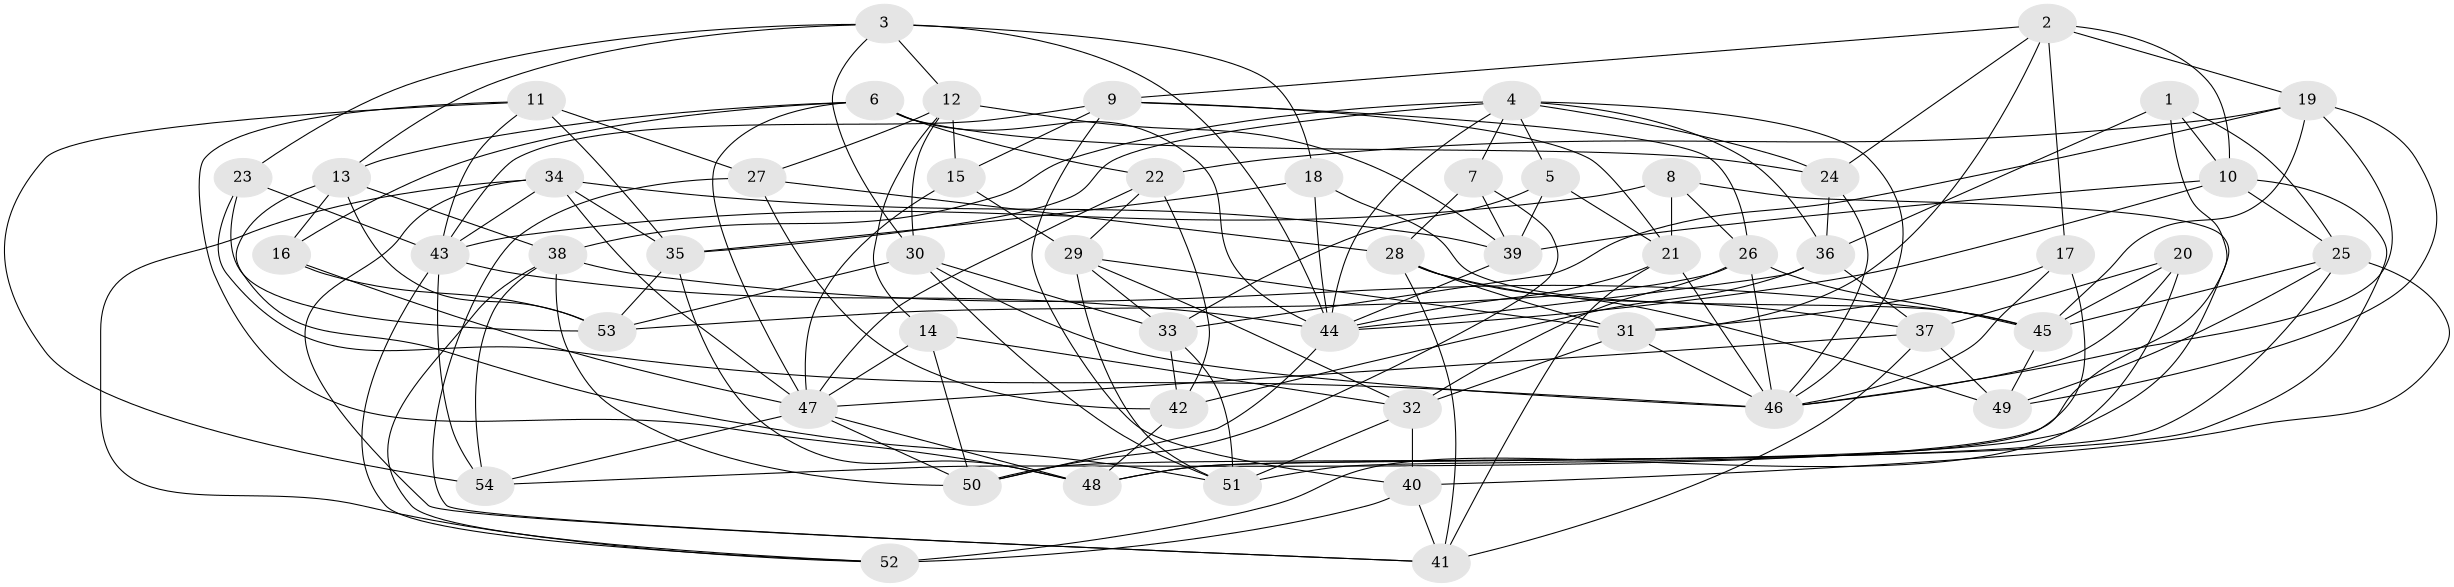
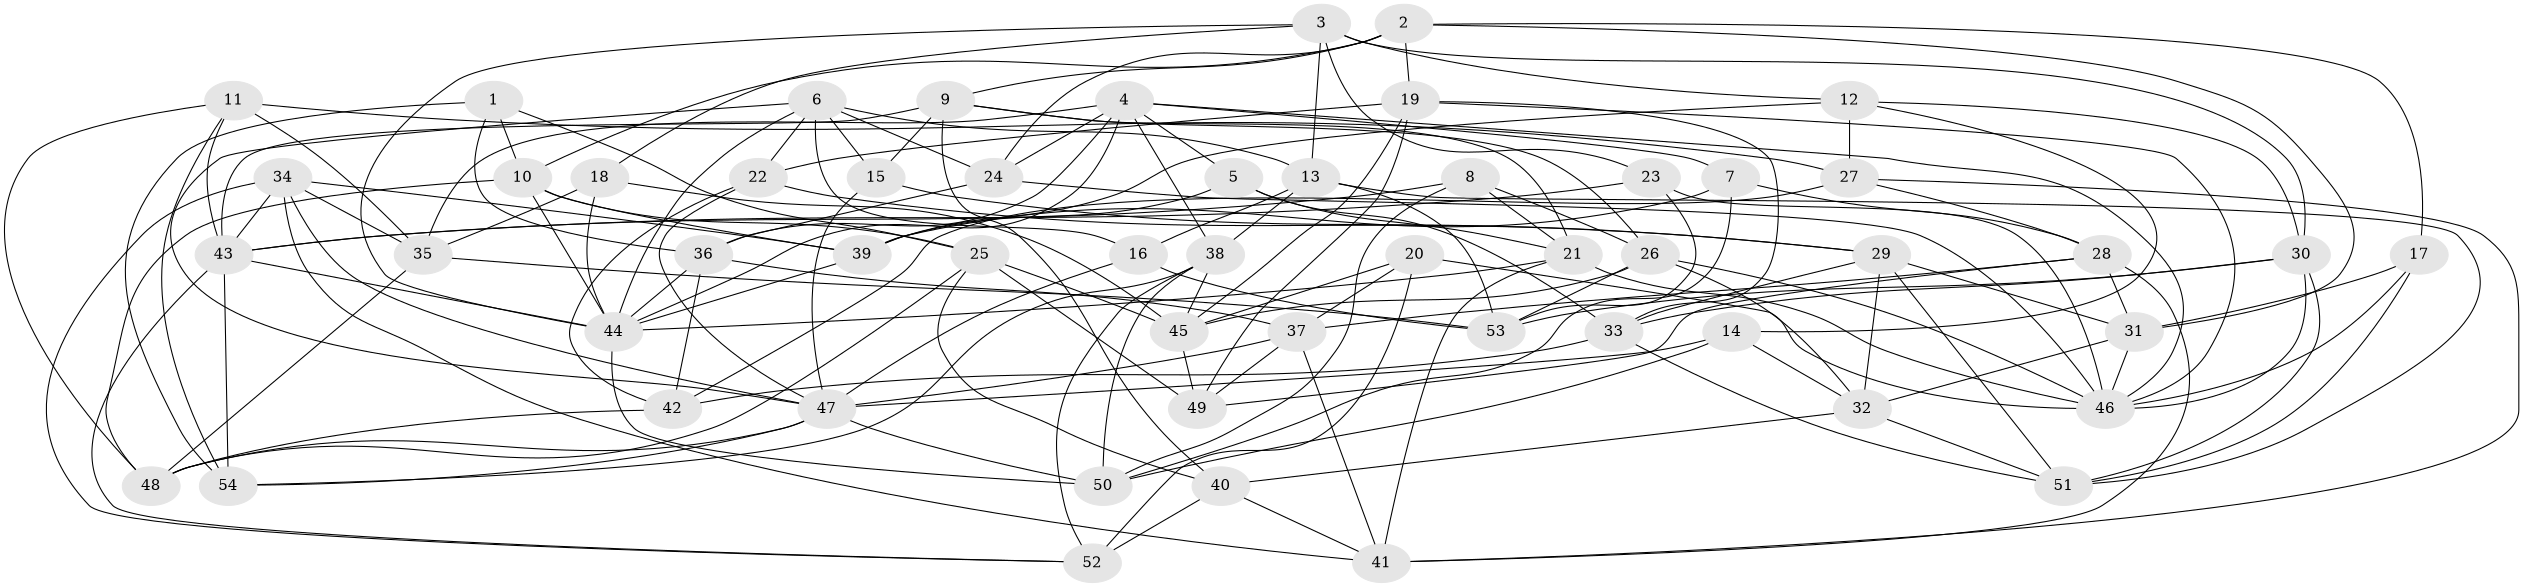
edge "12" -- "15": now "6" -- "15"
